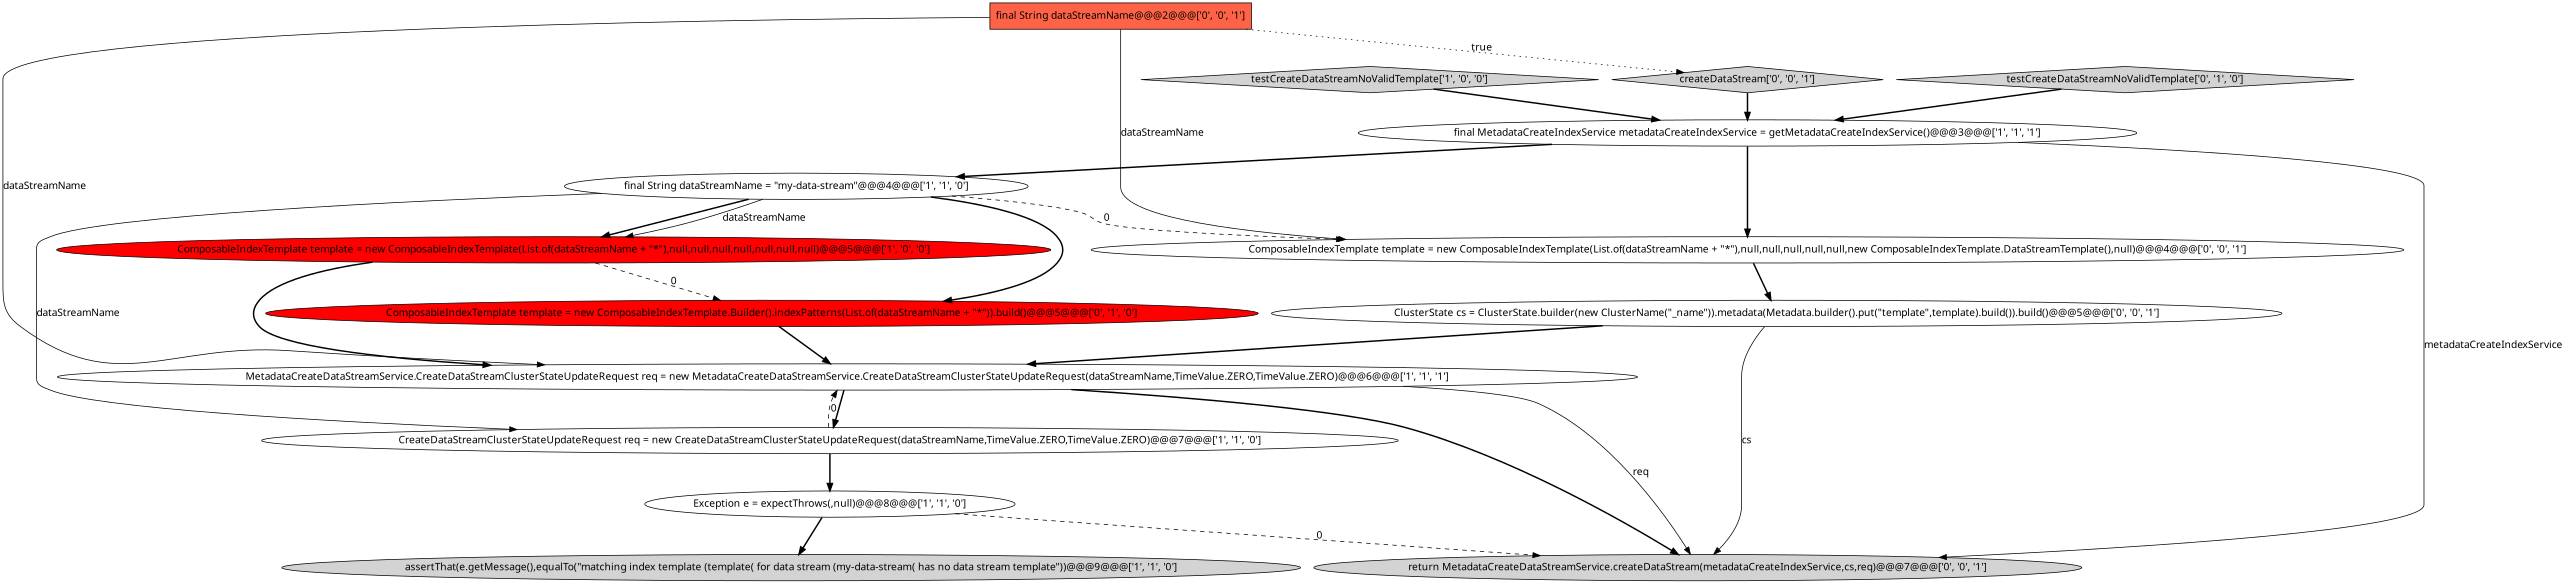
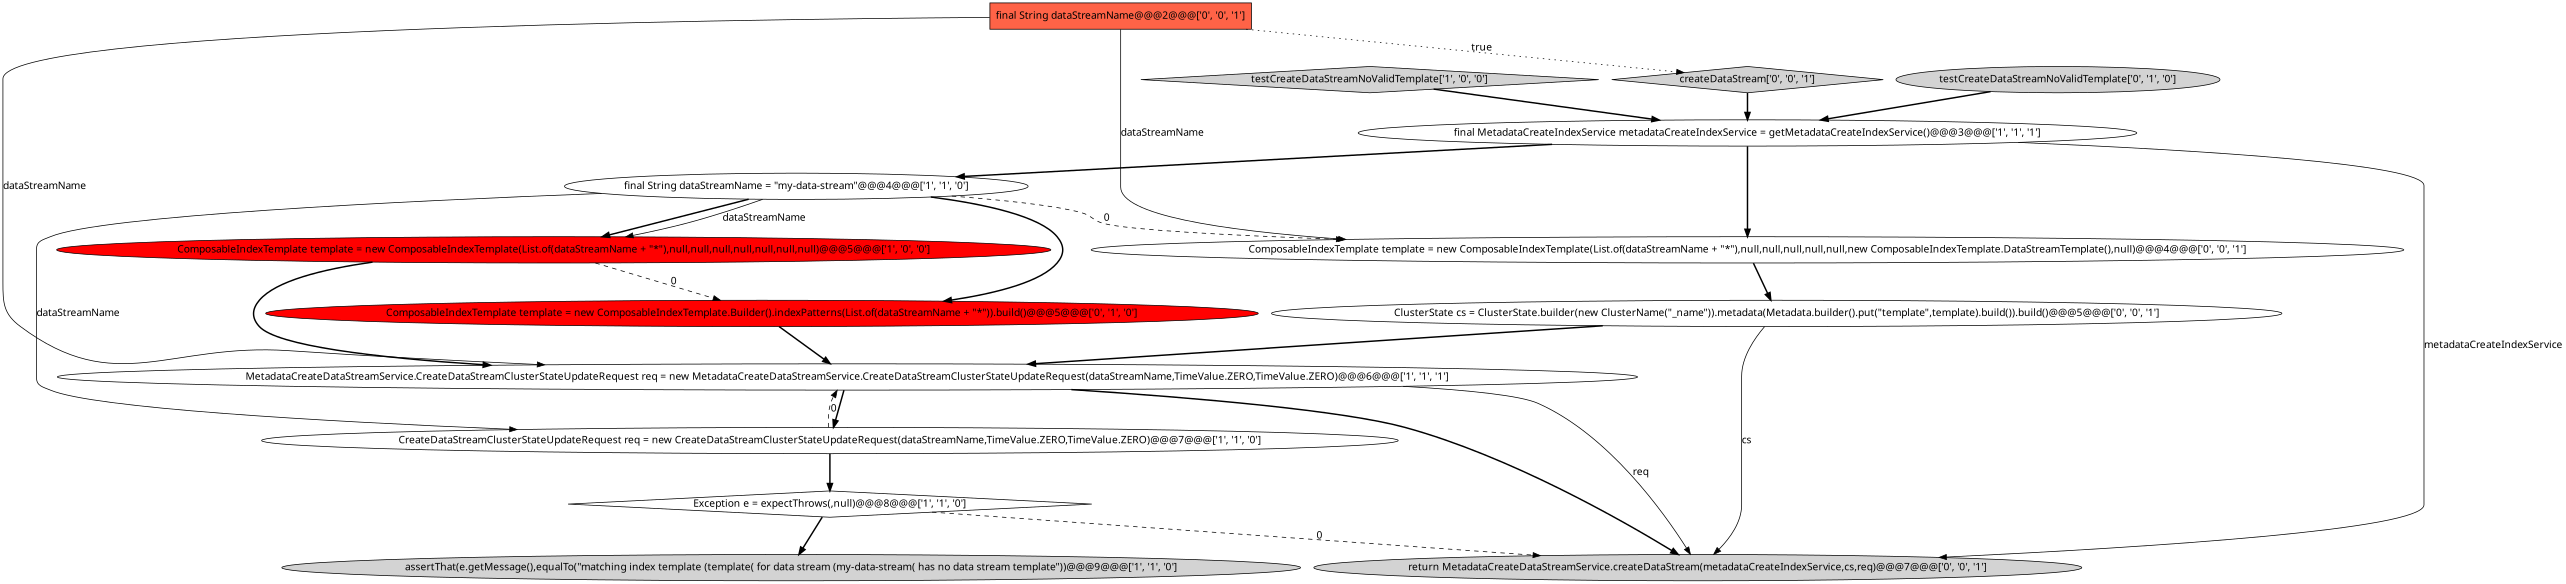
node "testCreateDataStreamNoValidTemplate['0', '1', '0']": shape diamond -> ellipse
node "Exception e = expectThrows(,null)@@@8@@@['1', '1', '0']": shape ellipse -> diamond
